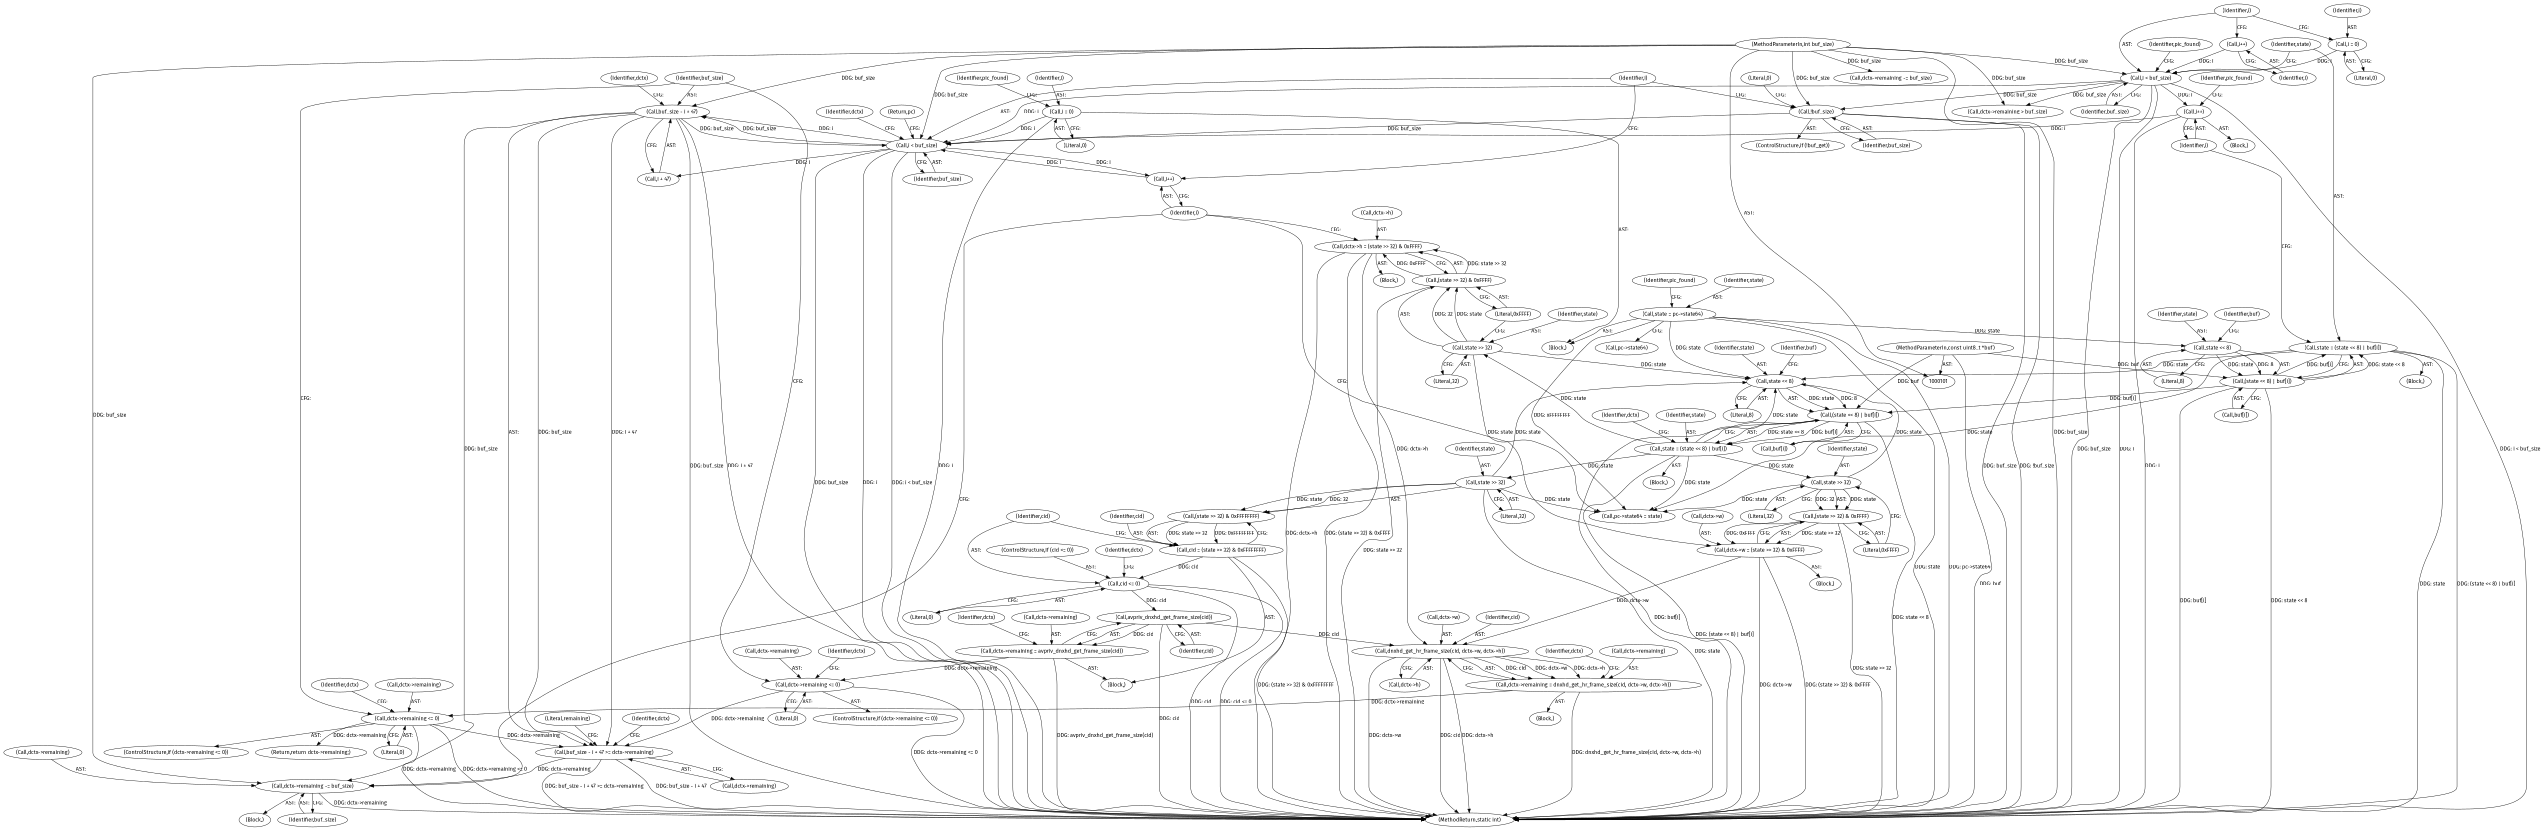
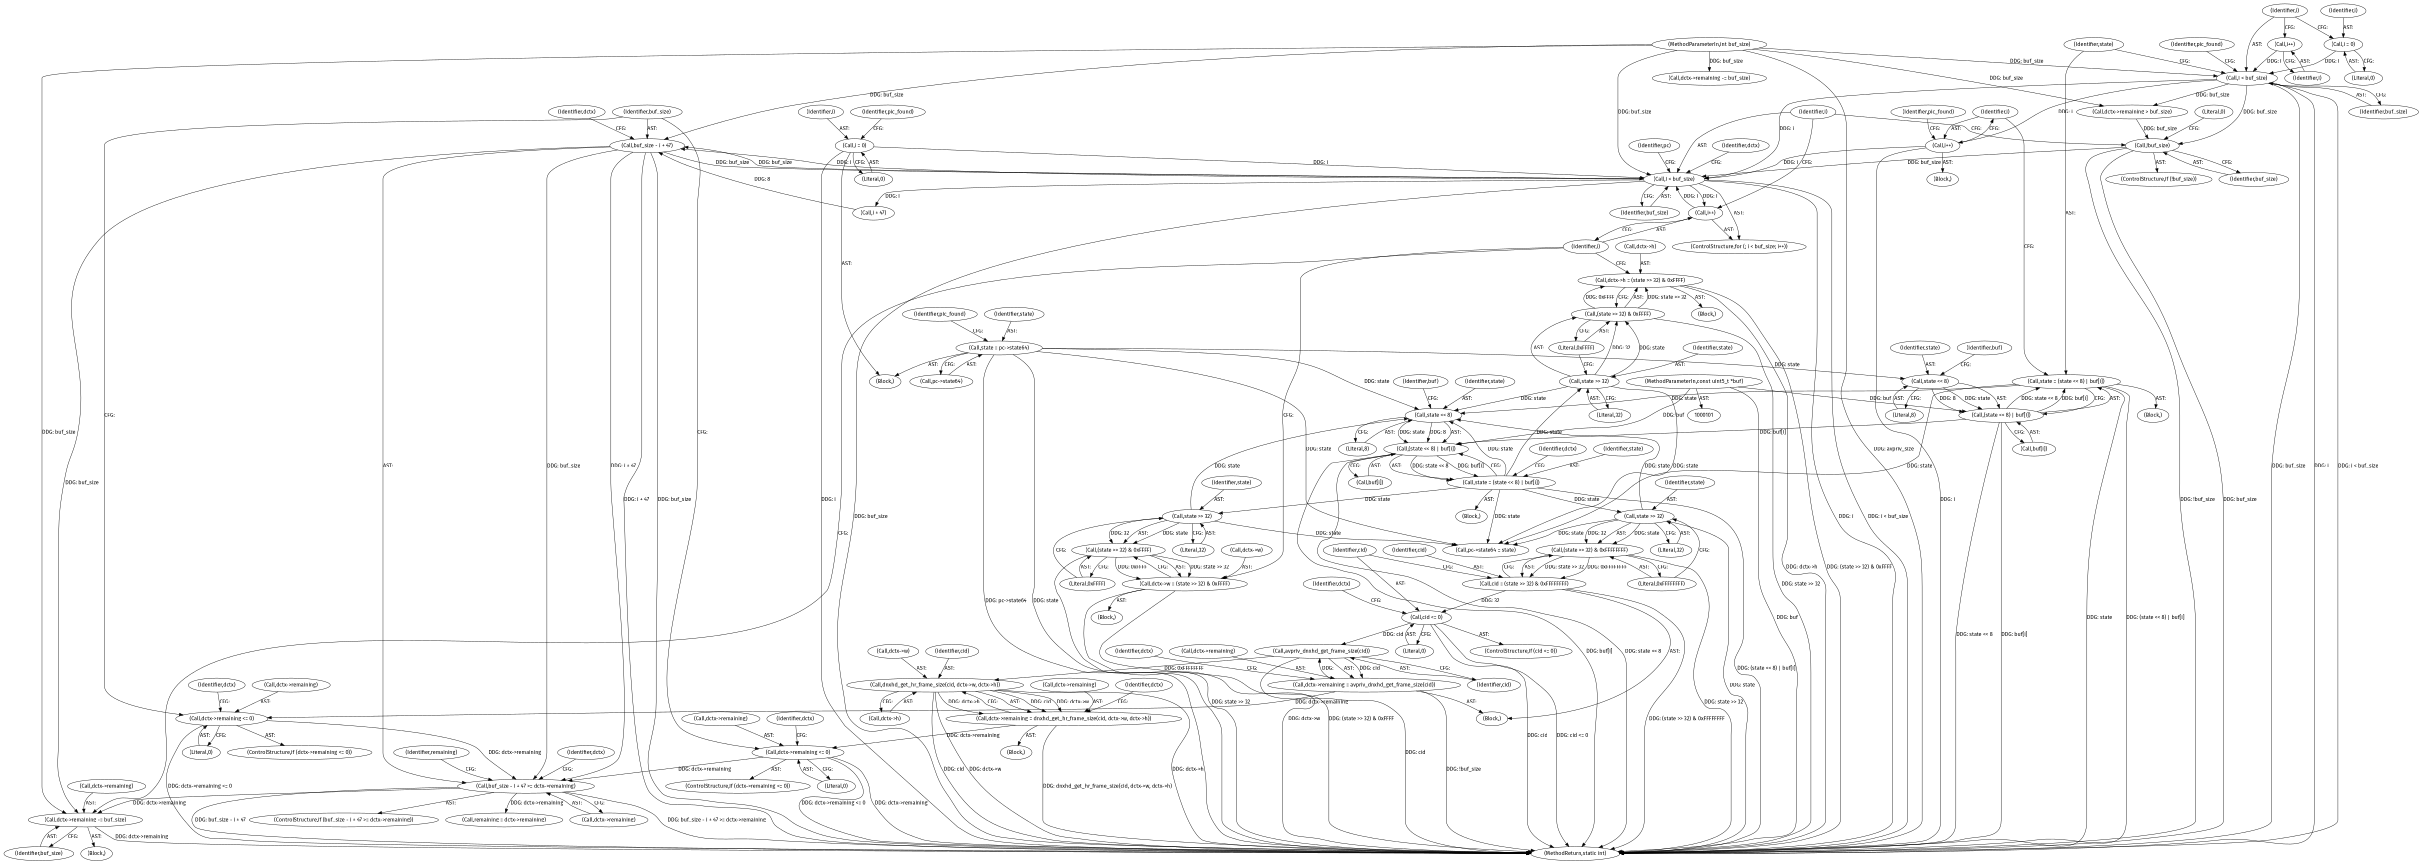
edge "(MethodParameterIn,int buf_size)" -> "(Call,!buf_size)": now "(Call,dctx->remaining > buf_size)" -> "(Call,!buf_size)"
node "(Return,pc)": label "(Return,pc)" -> "(Identifier,pc)"
edge "(Call,buf_size - i + 47)" -> "(Call,i + 47)": removed, label "CFG:"
edge "(Call,i + 47)" -> "(Call,buf_size - i + 47)": label "AST: " -> "DDG: 8"
node "(ControlStructure,if (!buf_get))": label "(ControlStructure,if (!buf_get))" -> "(ControlStructure,if (!buf_size))"
edge "(MethodParameterIn,int buf_size)" -> "1000101": removed, label "AST:"
node "(ControlStructure,for (; i < buf_size; i++))": added
node "(MethodParameterIn,const uint8_t *buf)": label "(MethodParameterIn,const uint8_t *buf)" -> "(MethodParameterIn,const uint5_t *buf)"
edge "(Call,pc->state64)" -> "(Call,state = pc->state64)": added, label "AST:"
edge "(Call,state = pc->state64)" -> "(Call,pc->state64 = state)": label "DDG: xFFFFFFFF" -> "DDG: state"
edge "(MethodParameterIn,int buf_size)" -> "(MethodReturn,static int)": label "DDG: buf_size" -> "DDG: avpriv_size"
edge "(Call,dctx->h = (state >> 32) & 0xFFFF)" -> "(Call,dnxhd_get_hr_frame_size(cid, dctx->w, dctx->h))": removed, label "DDG: dctx->h"
edge "(ControlStructure,if (cid <= 0))" -> "(Call,cid <= 0)": reversed
edge "(Call,cid = (state >> 32) & 0xFFFFFFFF)" -> "(Call,cid <= 0)": label "DDG: cid" -> "DDG: 32"
node "(Literal,0xFFFFFFFF)": added
edge "(Call,dctx->w = (state >> 32) & 0xFFFF)" -> "(Call,dnxhd_get_hr_frame_size(cid, dctx->w, dctx->h))": removed, label "DDG: dctx->w"
edge "(Call,dctx->remaining = avpriv_dnxhd_get_frame_size(cid))" -> "(Call,avpriv_dnxhd_get_frame_size(cid))": label "CFG: " -> "DDG: "
edge "(Call,avpriv_dnxhd_get_frame_size(cid))" -> "(Call,dnxhd_get_hr_frame_size(cid, dctx->w, dctx->h))": label "DDG: cid" -> "DDG: 0xFFFFFFFF"
edge "(Call,(state >> 32) & 0xFFFFFFFF)" -> "(MethodReturn,static int)": added, label "DDG: state >> 32"
node "(Literal,remaining)": label "(Literal,remaining)" -> "(Identifier,remaining)"
edge "(Call,dctx->remaining = avpriv_dnxhd_get_frame_size(cid))" -> "(MethodReturn,static int)": label "DDG: avpriv_dnxhd_get_frame_size(cid)" -> "DDG: !buf_size"
node "(Return,return dctx->remaining;)": removed
node "(ControlStructure,if (buf_size - i + 47 >= dctx->remaining))": added
node "(Call,remaining = dctx->remaining)": added
